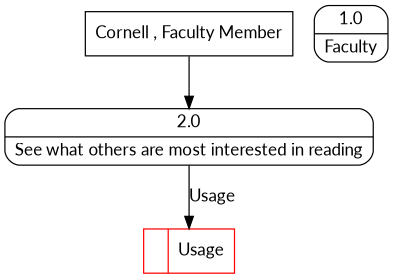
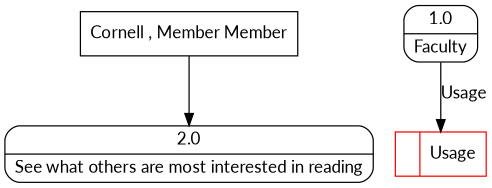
node "Cornell , Faculty Member": label "Cornell , Faculty Member" -> "Cornell , Member Member"
edge "2.0" -> "Usage": now "1.0" -> "Usage"
